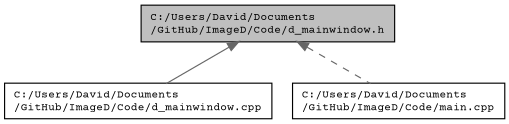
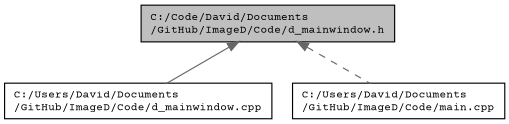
node "C:/Users/David/Documents /GitHub/ImageD/Code/d_mainwindow.h": label "C:/Users/David/Documents /GitHub/ImageD/Code/d_mainwindow.h" -> "C:/Code/David/Documents /GitHub/ImageD/Code/d_mainwindow.h"
